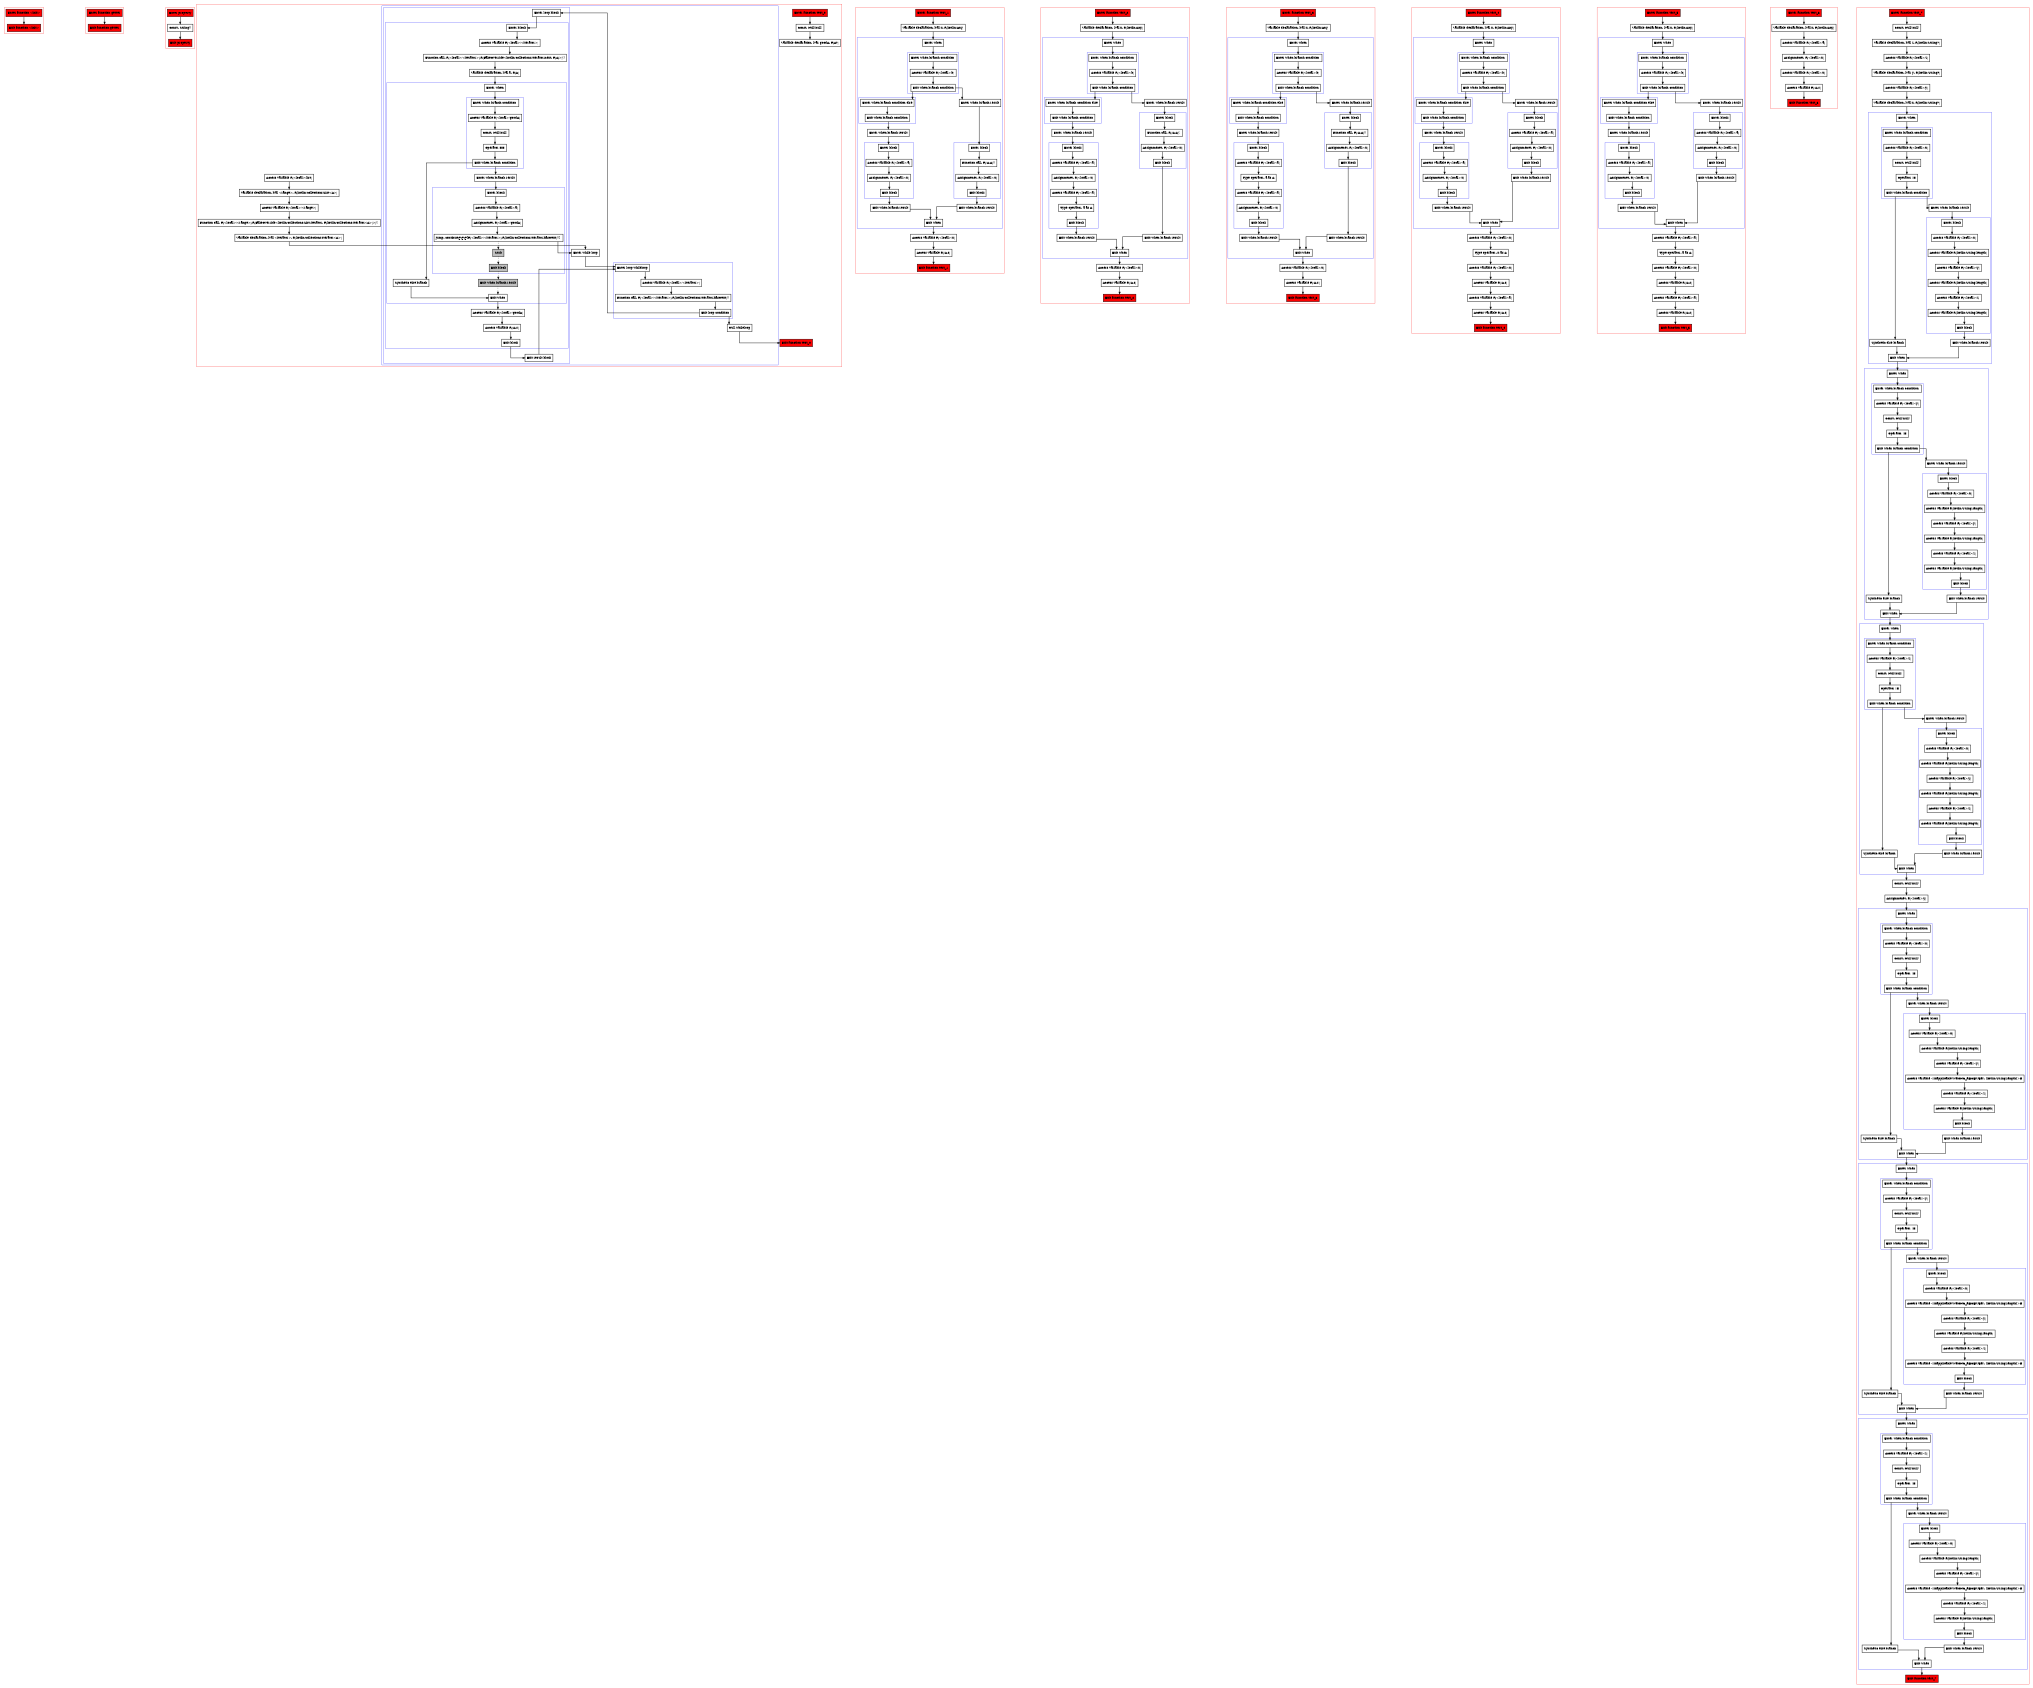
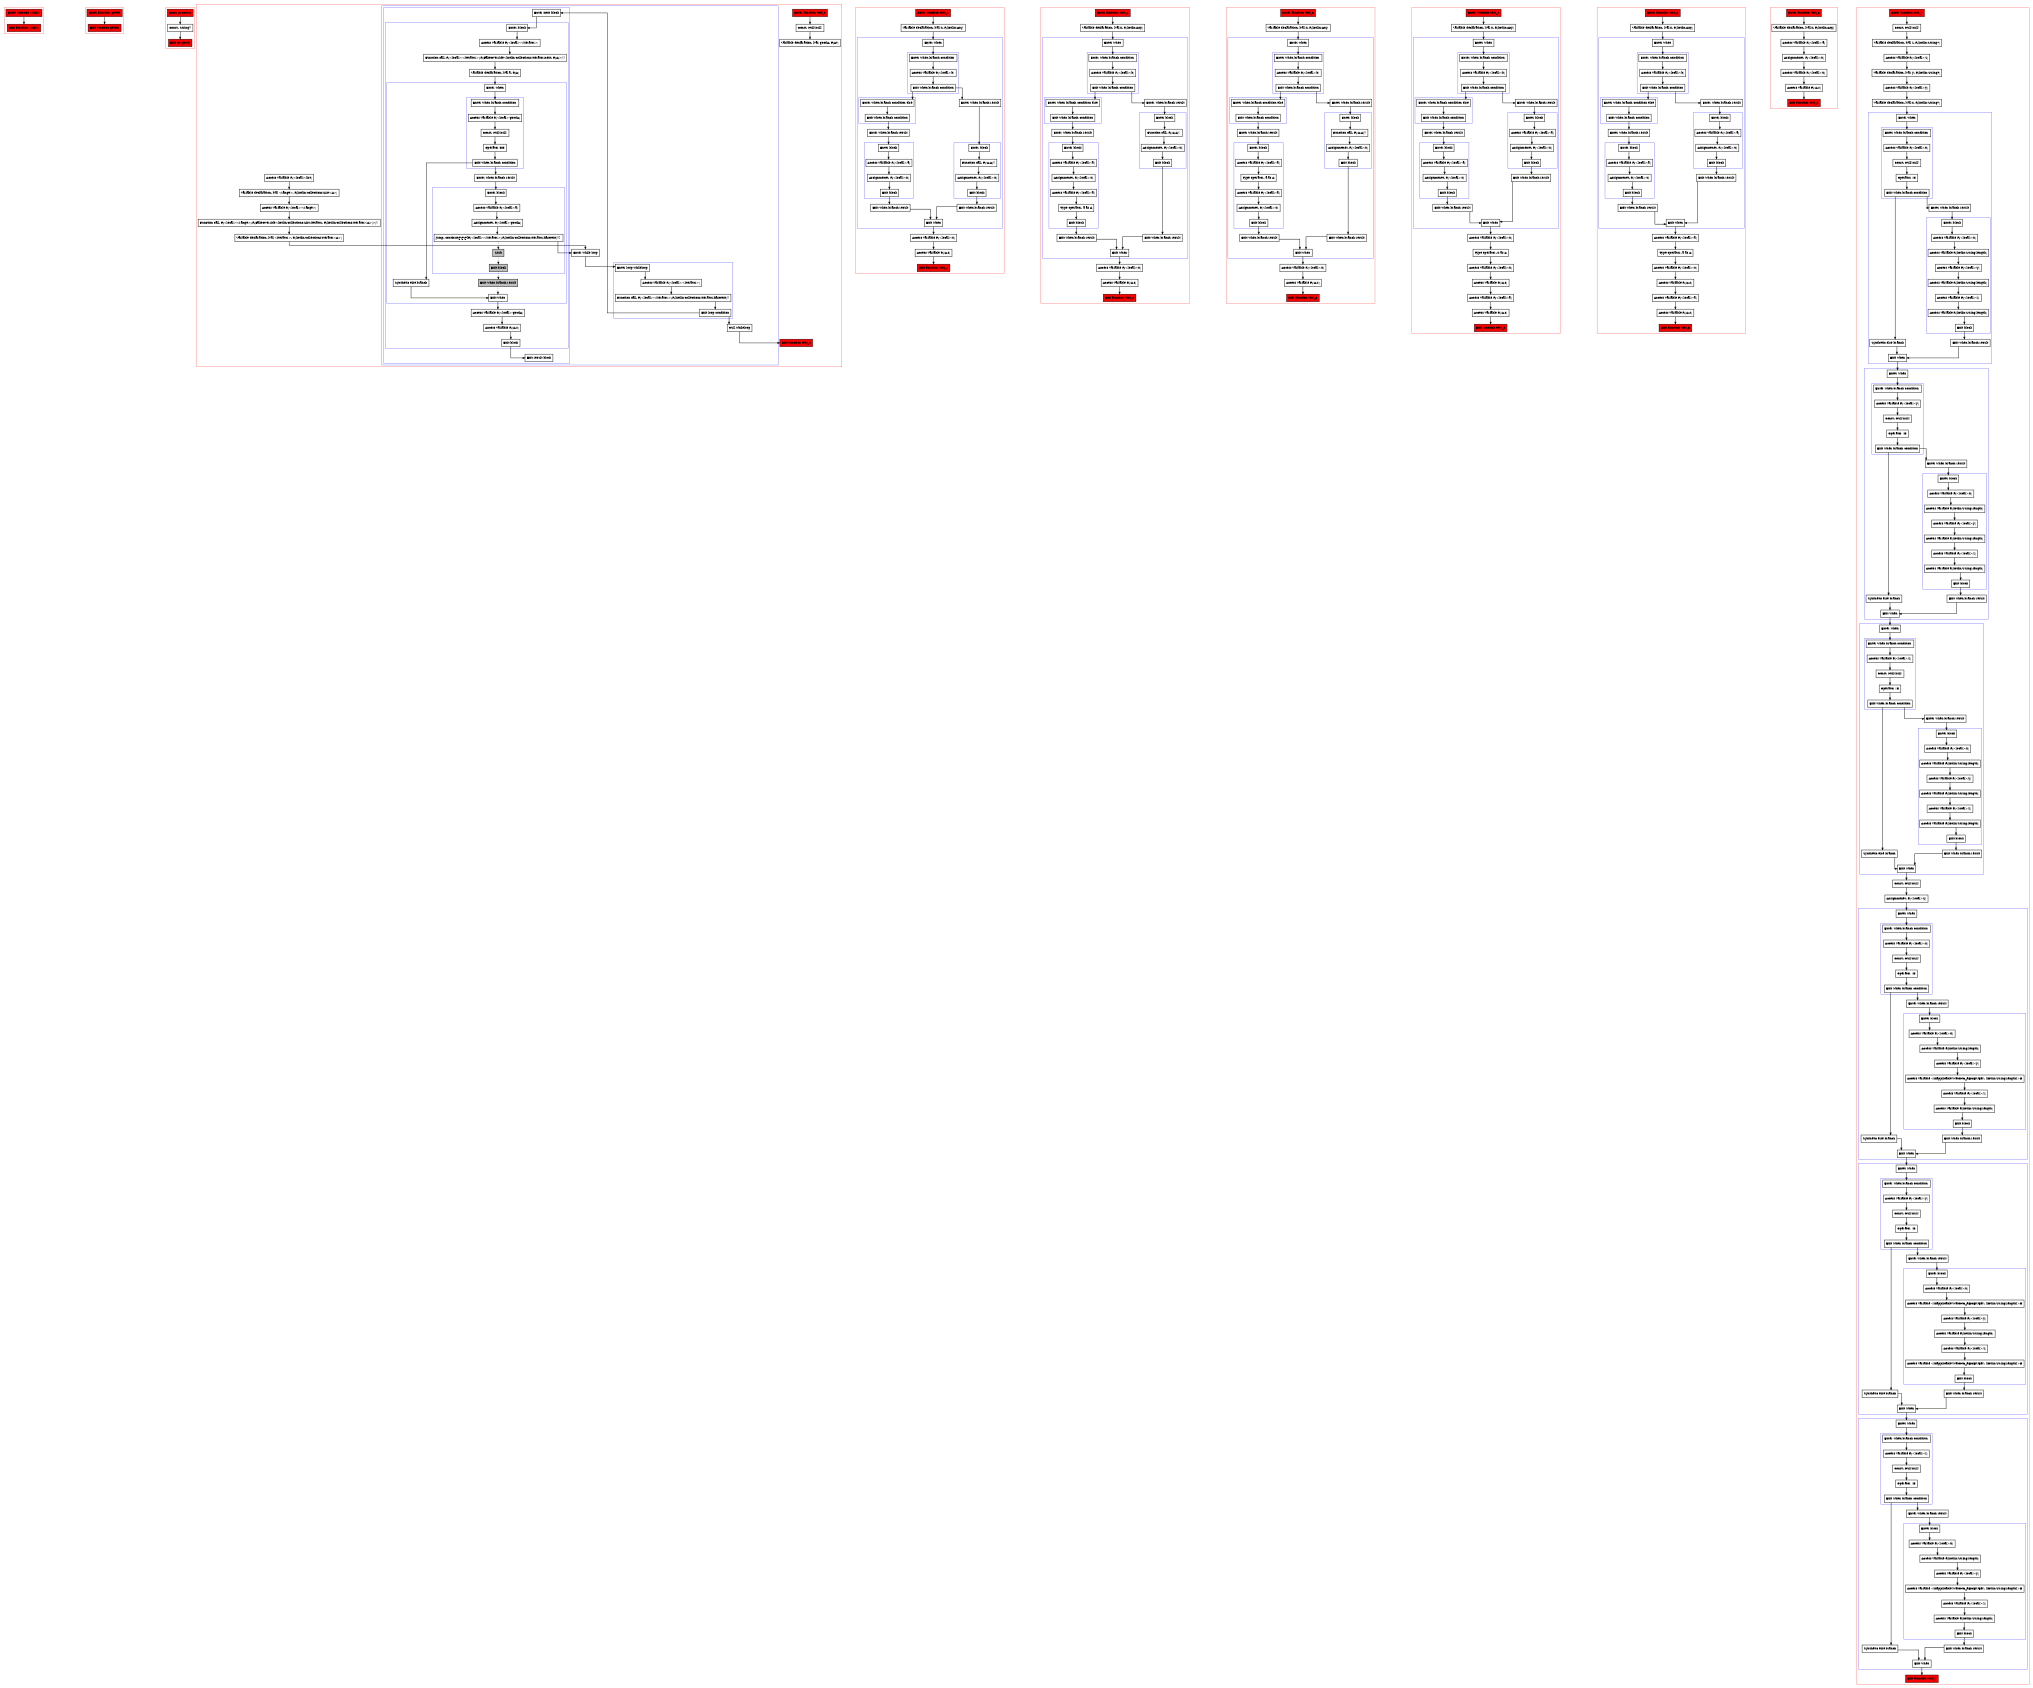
node "Enter loop block": label "Enter loop block" -> "Enter next block"
edge "Exit result block" -> "Enter loop whileloop": removed
